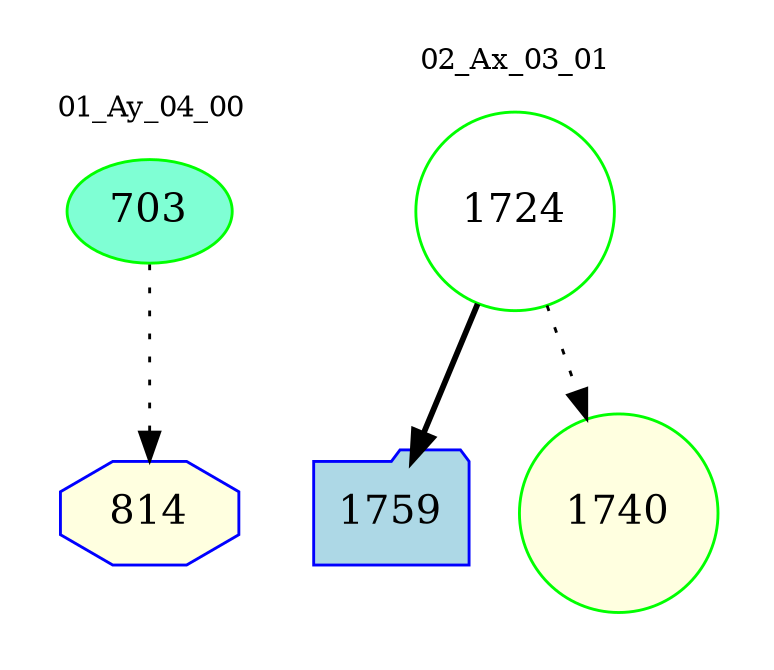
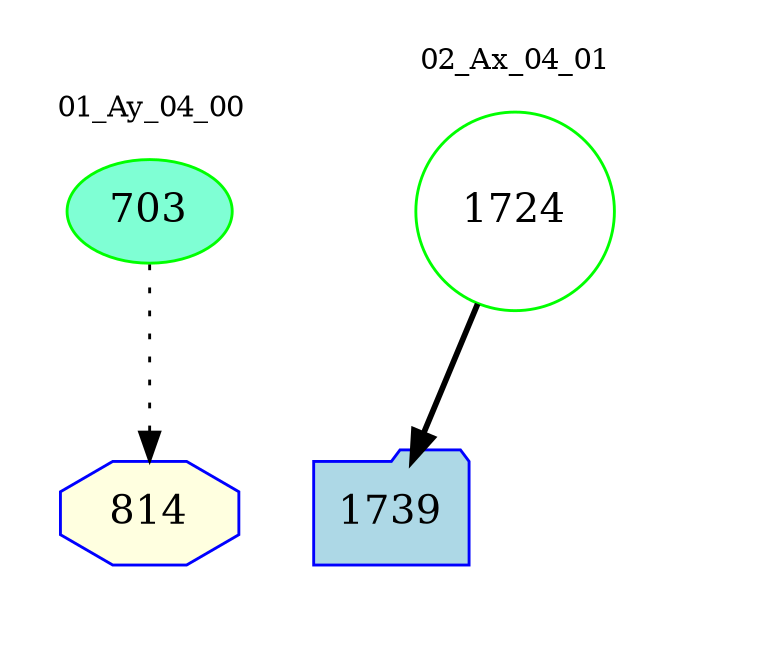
cluster "02_Ax_03_01": label "02_Ax_03_01" -> "02_Ax_04_01"
node "1759": label "1759" -> "1739"
node "1740": removed
